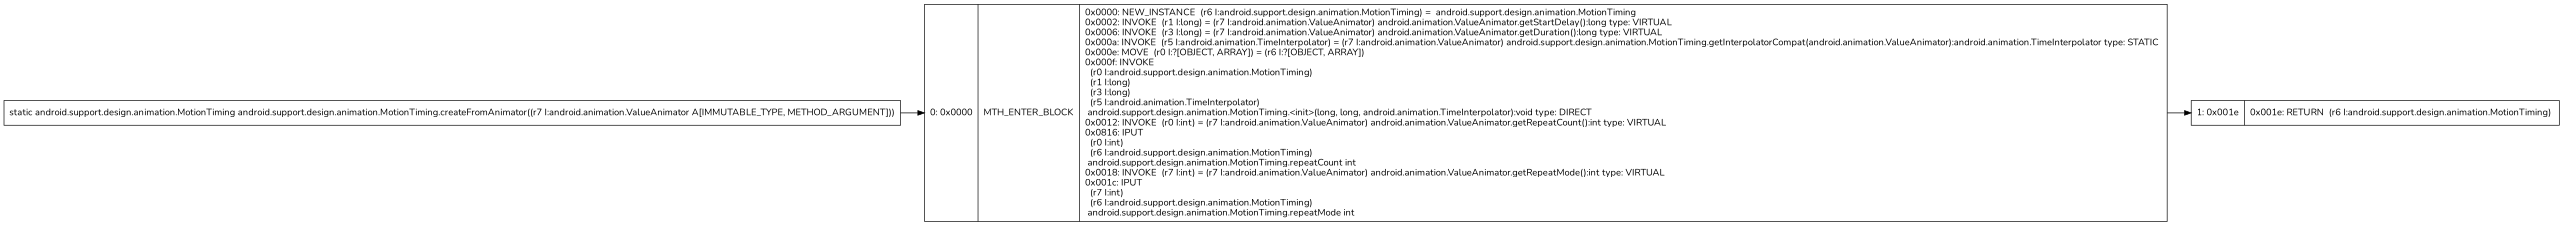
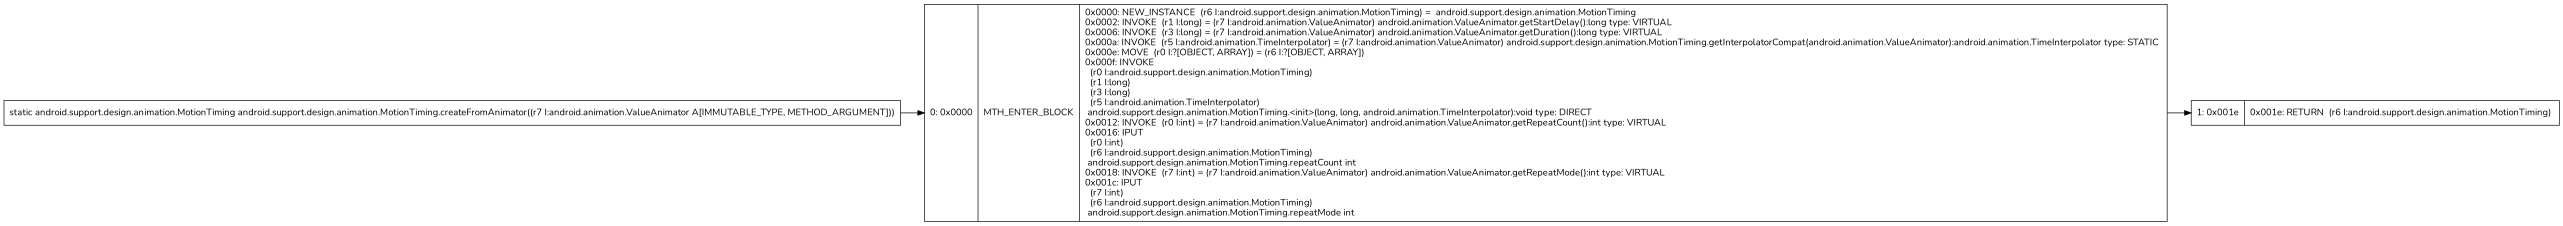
node "0: 0x0000": text "0x0816: IPUT" -> "0x0016: IPUT"
